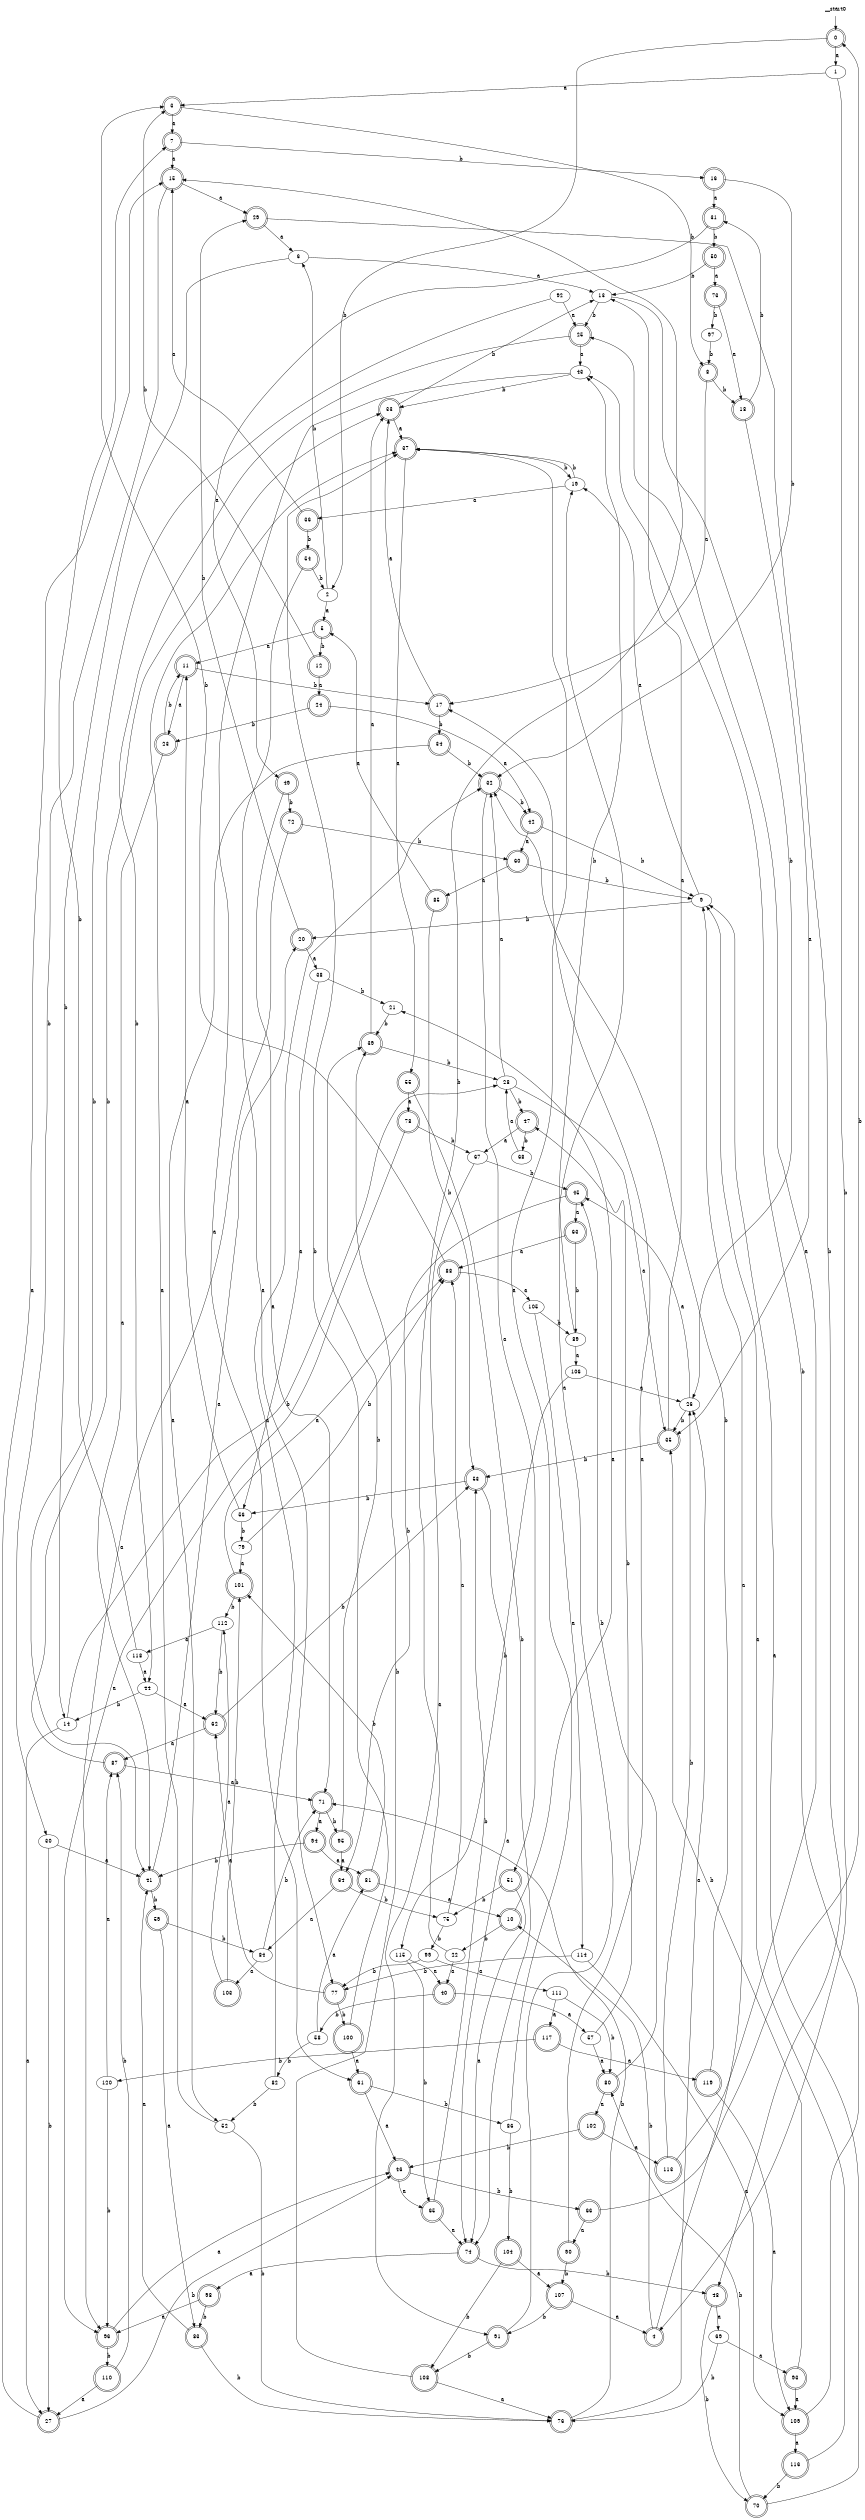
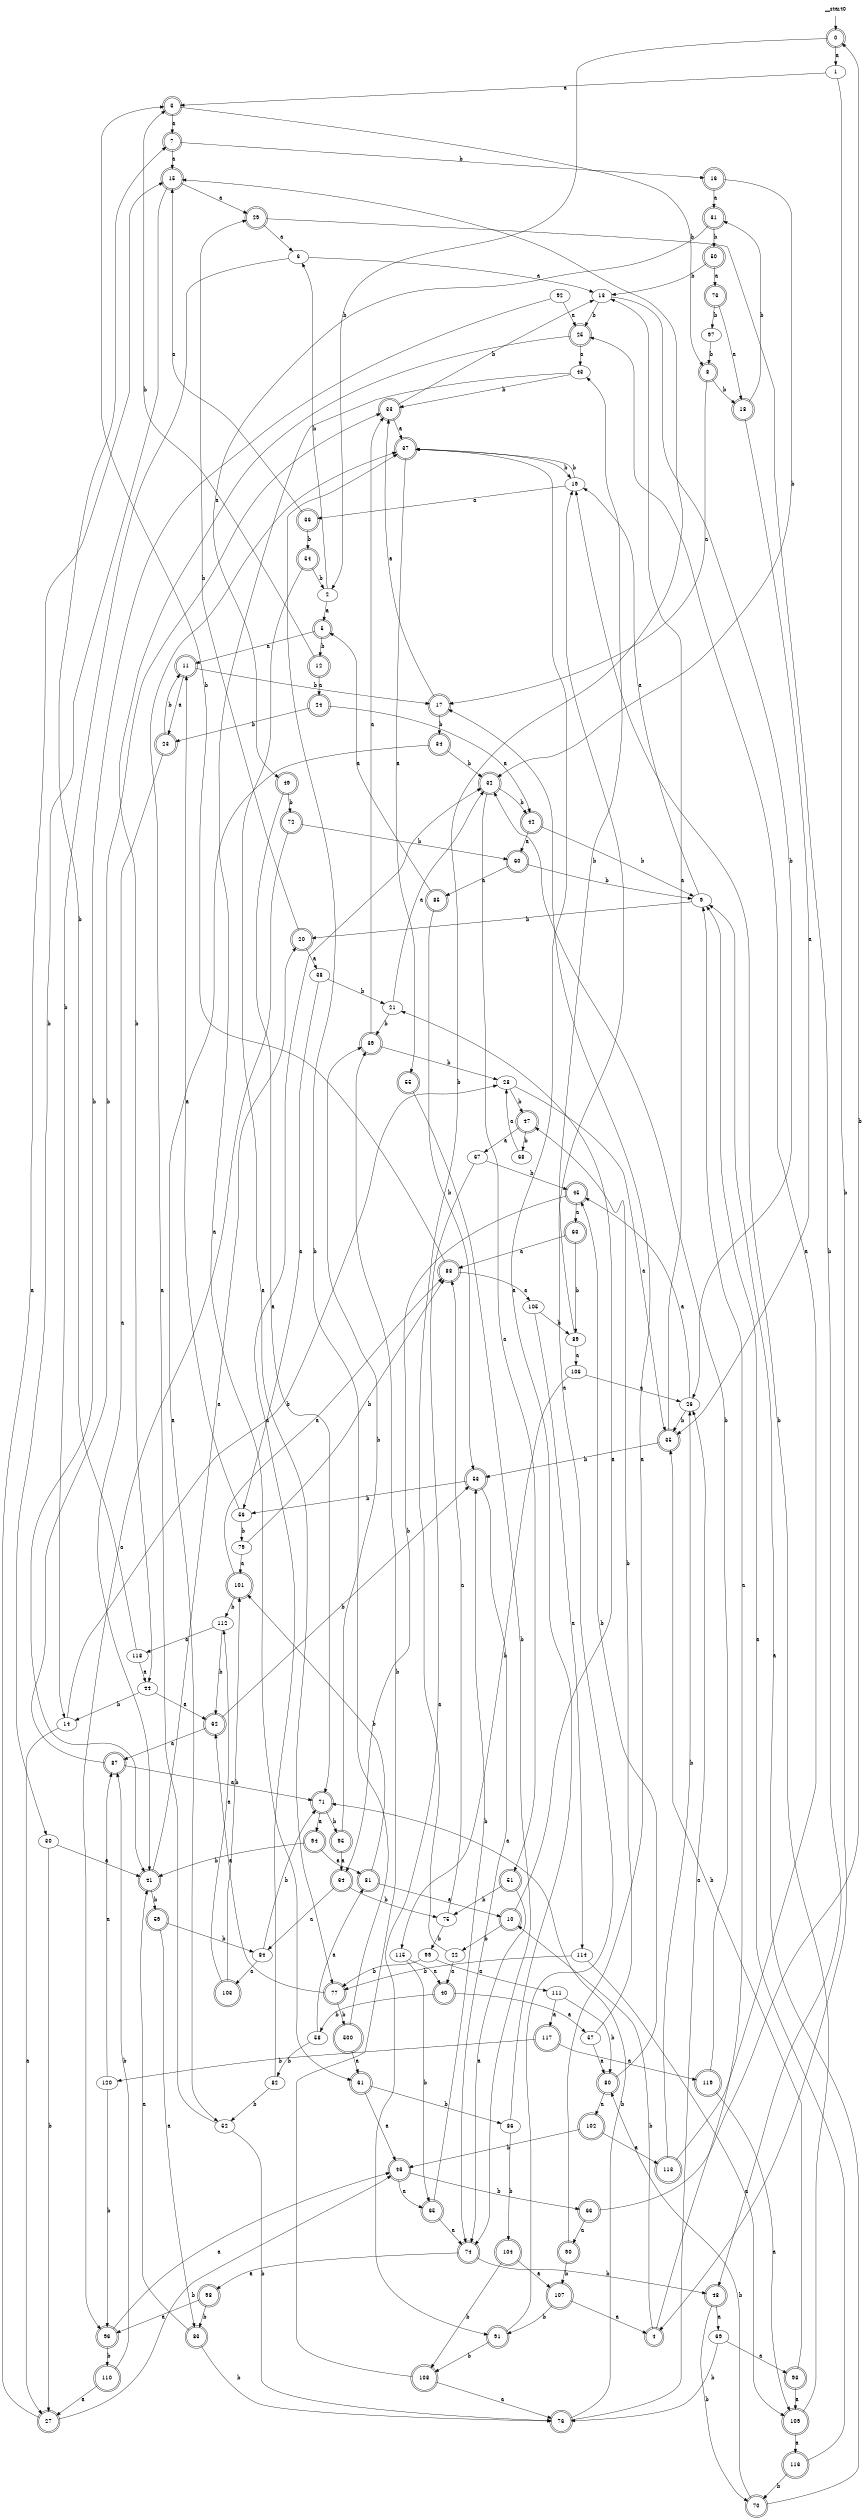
edge "28" -> "32": now "21" -> "32"
node "78": removed
edge "109" -> "43": now "109" -> "19"
node "100": label "100" -> "500"
